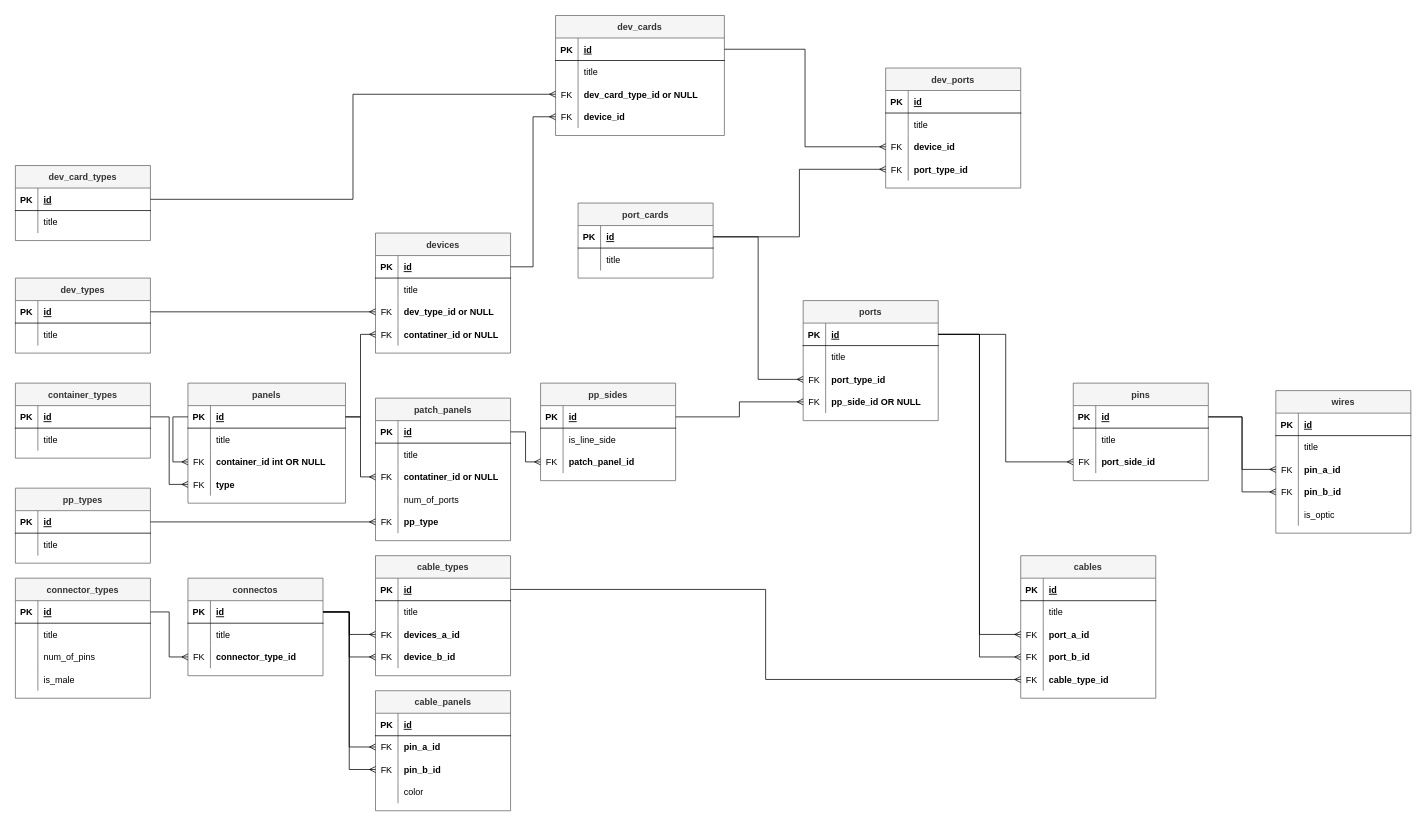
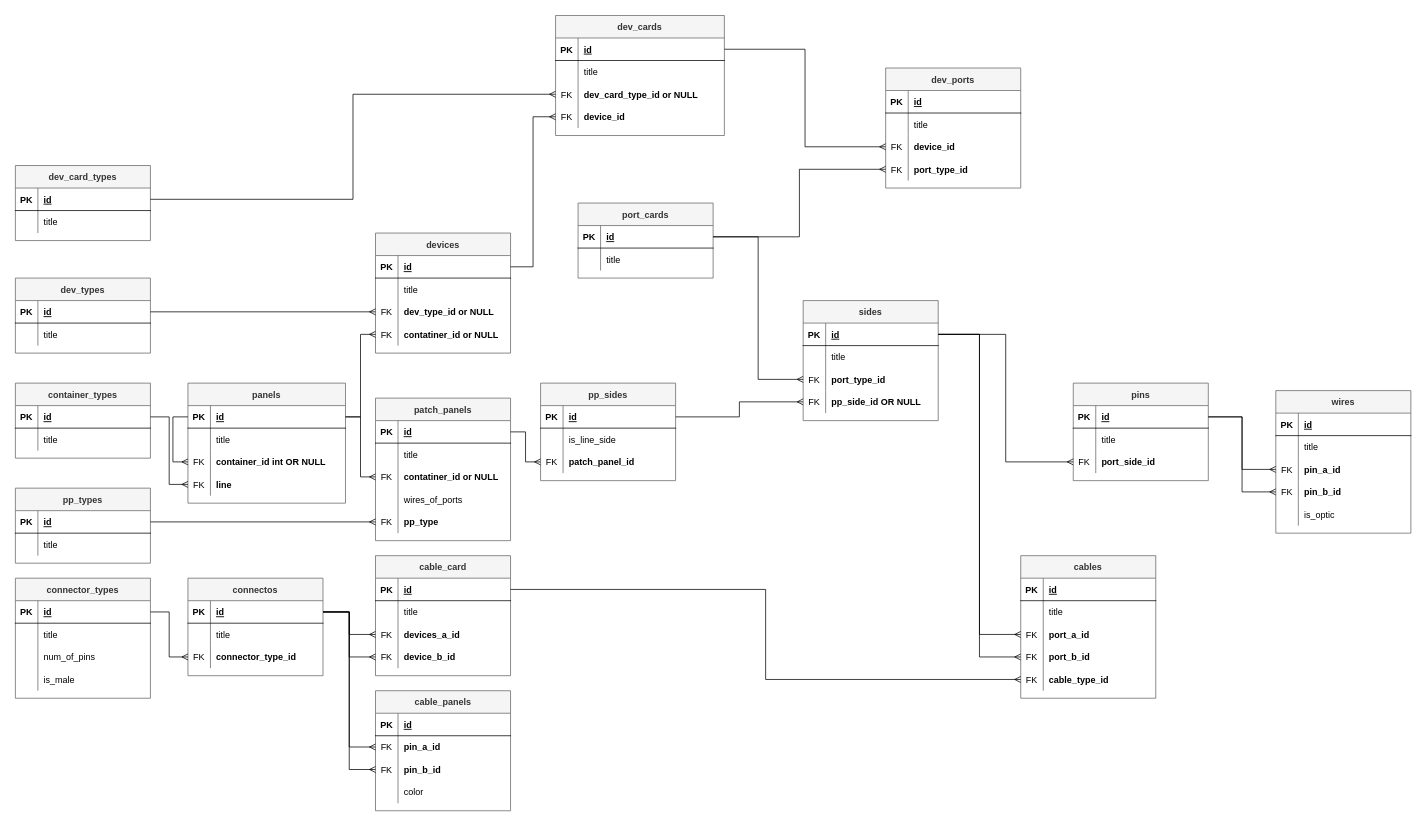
node "ports": label "ports" -> "sides"
node "type": label "type" -> "line"
node "num_of_ports": label "num_of_ports" -> "wires_of_ports"
node "cable_types": label "cable_types" -> "cable_card"
